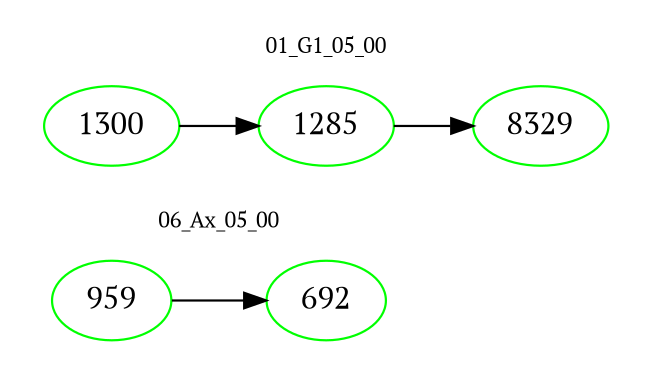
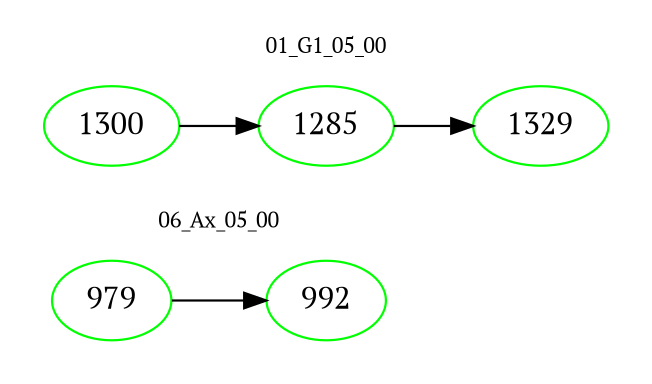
node "8329": label "8329" -> "1329"
node "959": label "959" -> "979"
node "692": label "692" -> "992"
